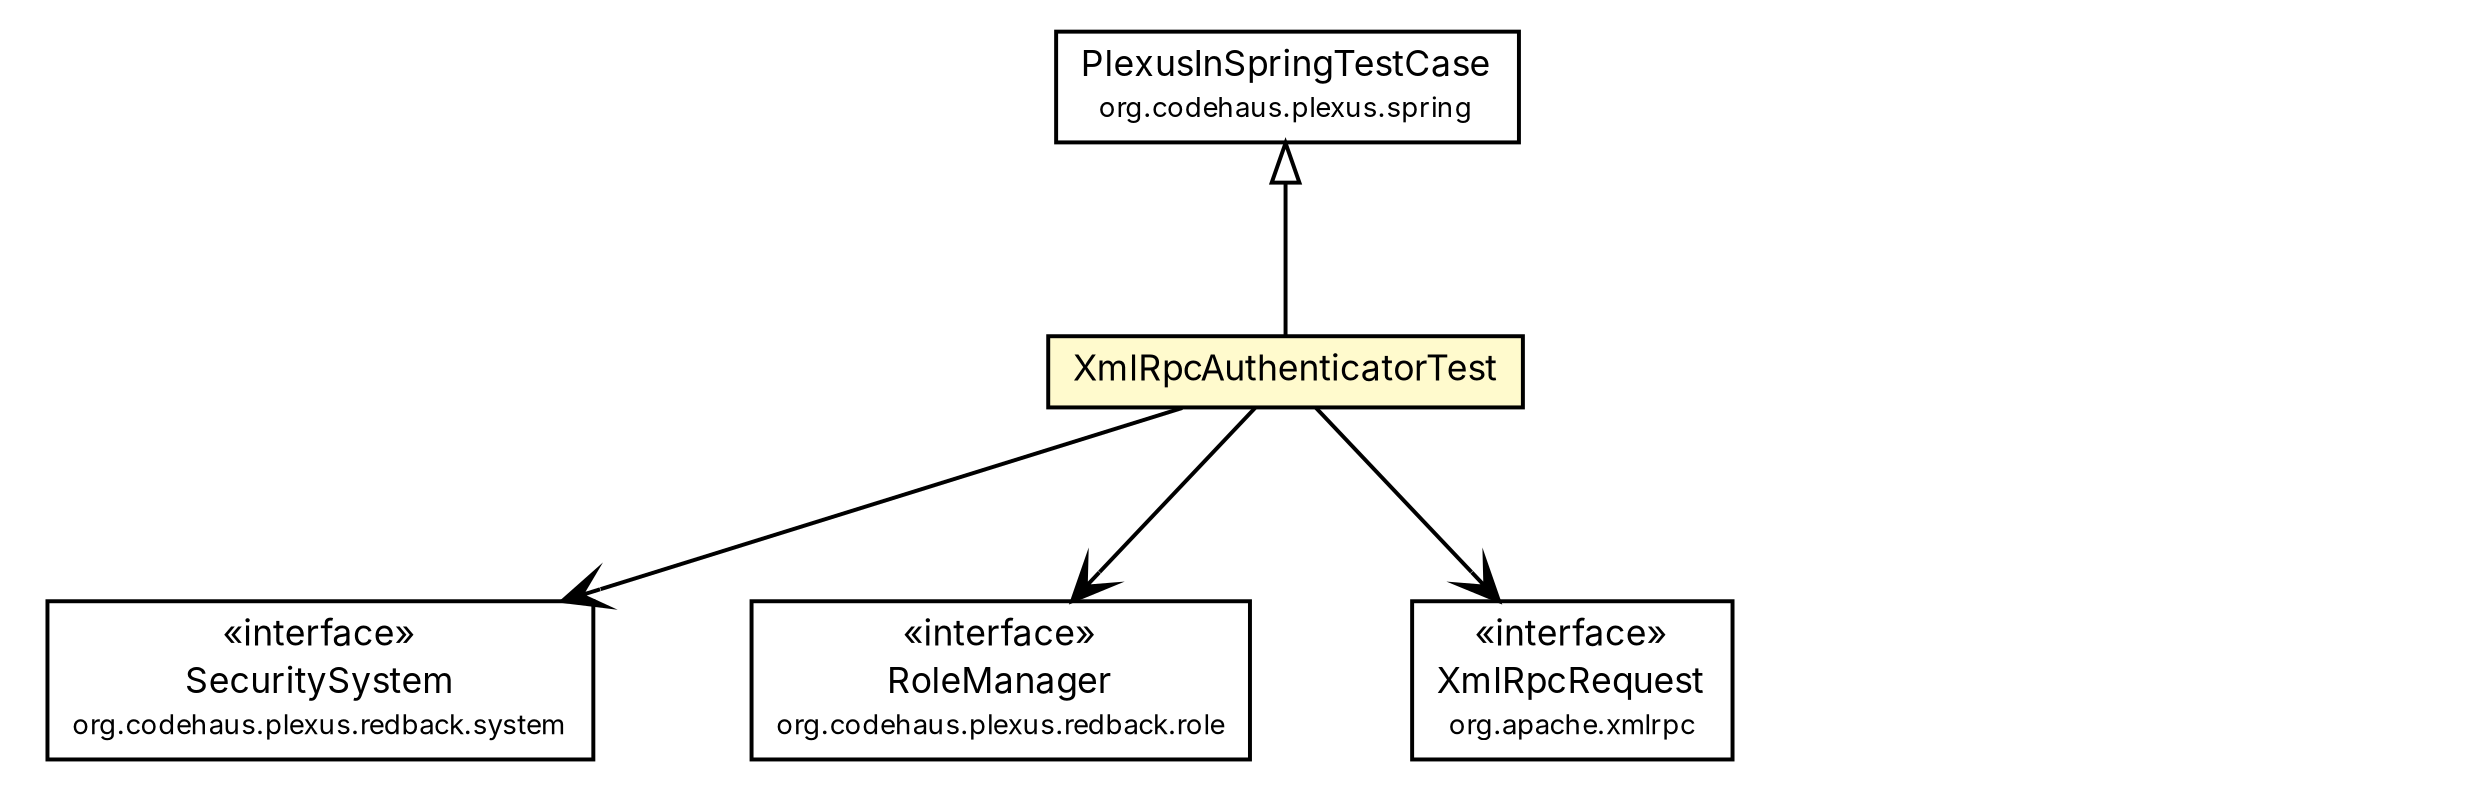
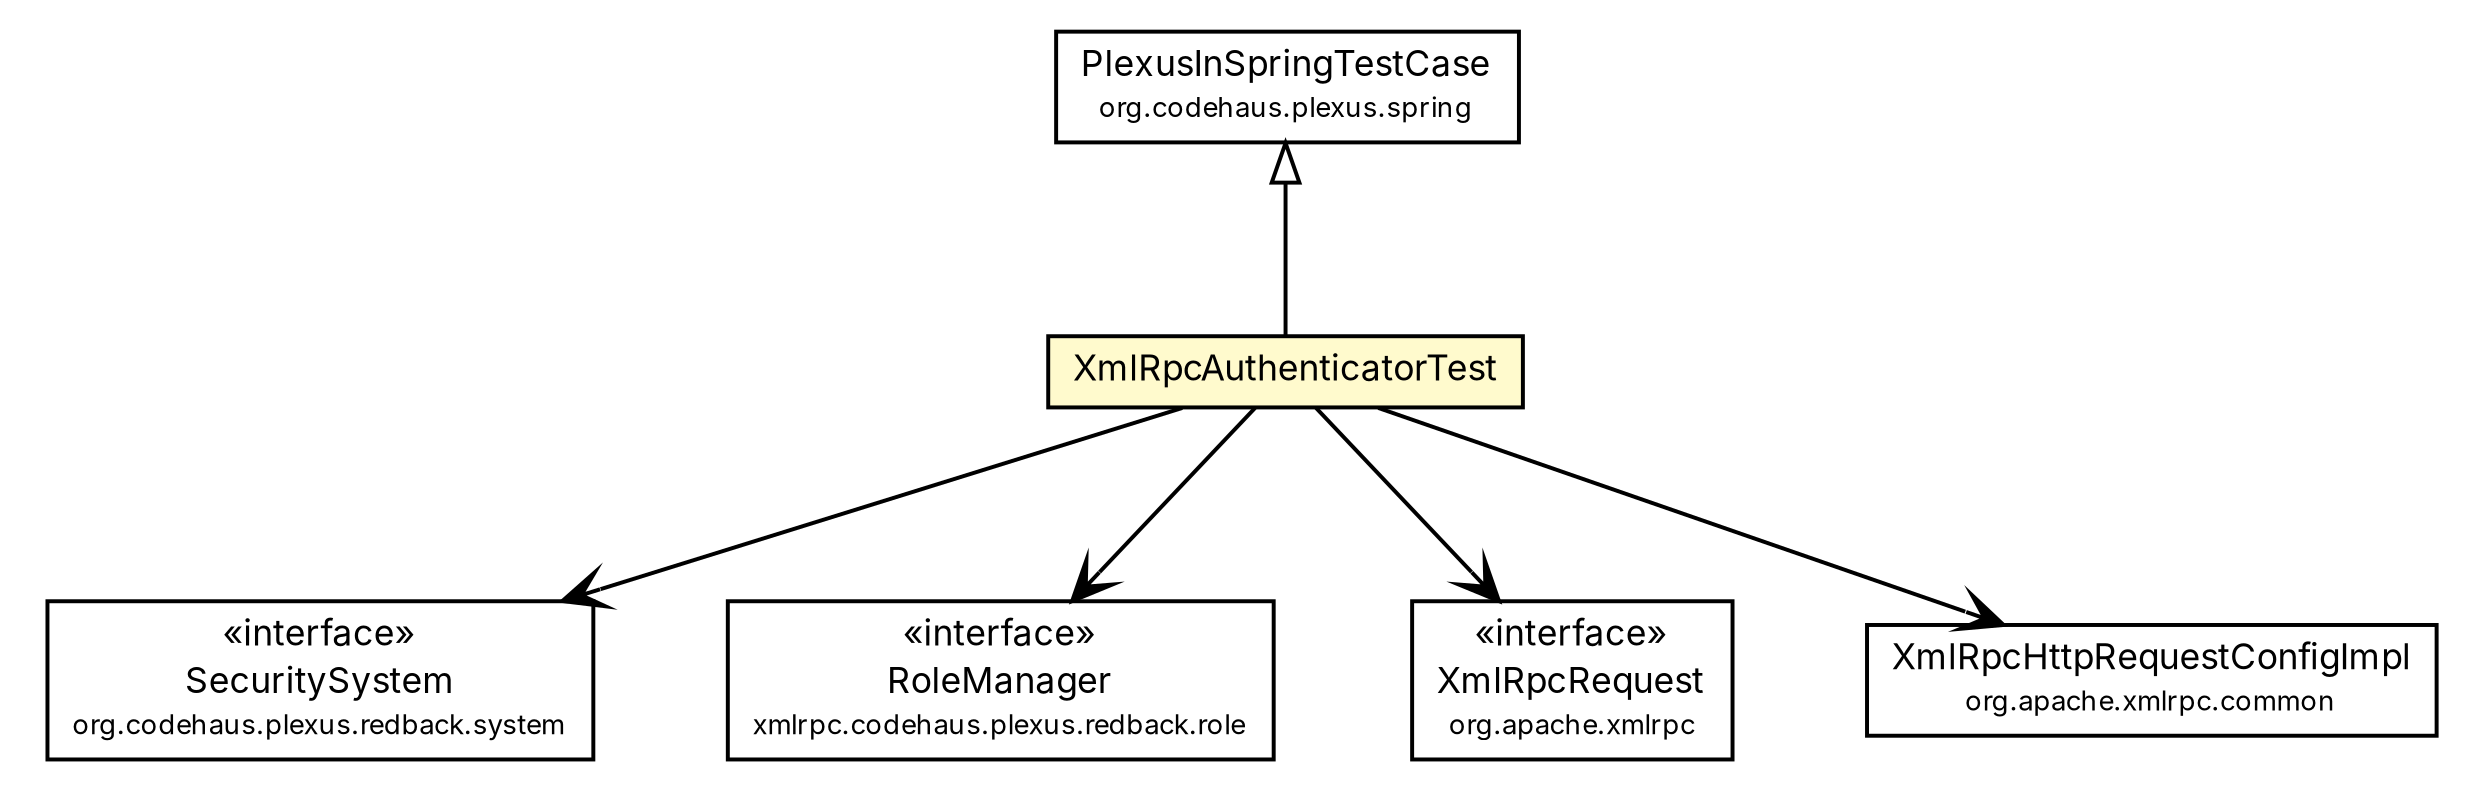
node "XmlRpcHttpRequestConfigImpl": added
node "RoleManager": text "org.codehaus.plexus.redback.role" -> "xmlrpc.codehaus.plexus.redback.role"
